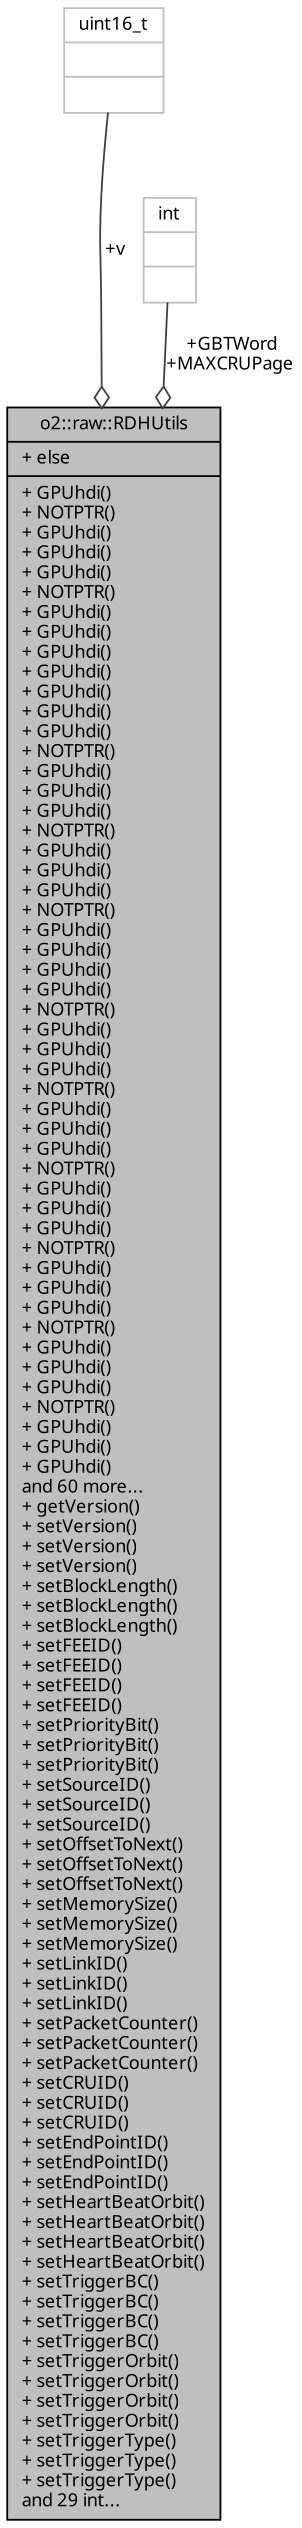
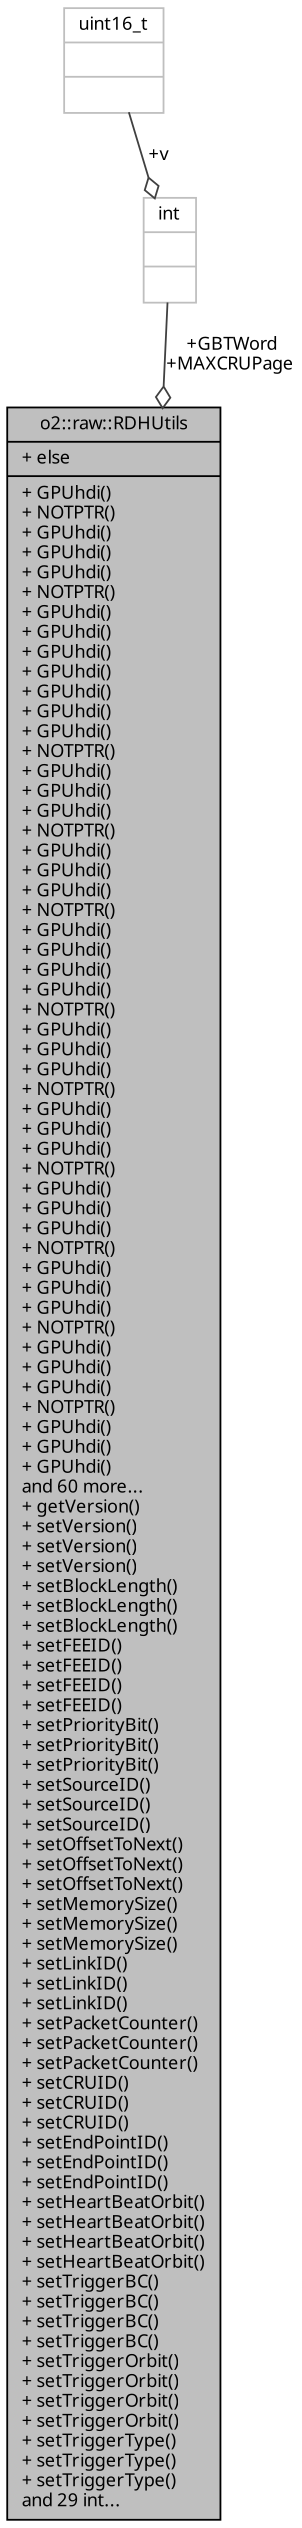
edge "uint16_t" -> "o2::raw::RDHUtils": now "uint16_t" -> "int"
